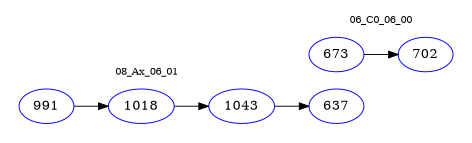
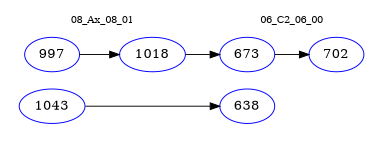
cluster "06_C0_06_00": label "06_C0_06_00" -> "06_C2_06_00"
cluster "08_Ax_06_01": label "08_Ax_06_01" -> "08_Ax_08_01"
node "991": label "991" -> "997"
edge "1018" -> "1043": now "1018" -> "673"
node "637": label "637" -> "638"
